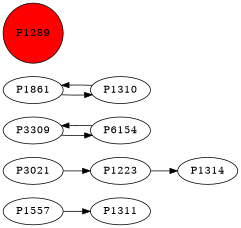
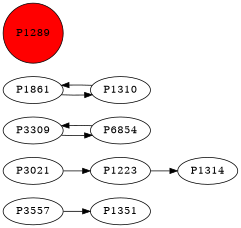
node "P6154": label "P6154" -> "P6854"
node "P1557": label "P1557" -> "P3557"
node "P1311": label "P1311" -> "P1351"
